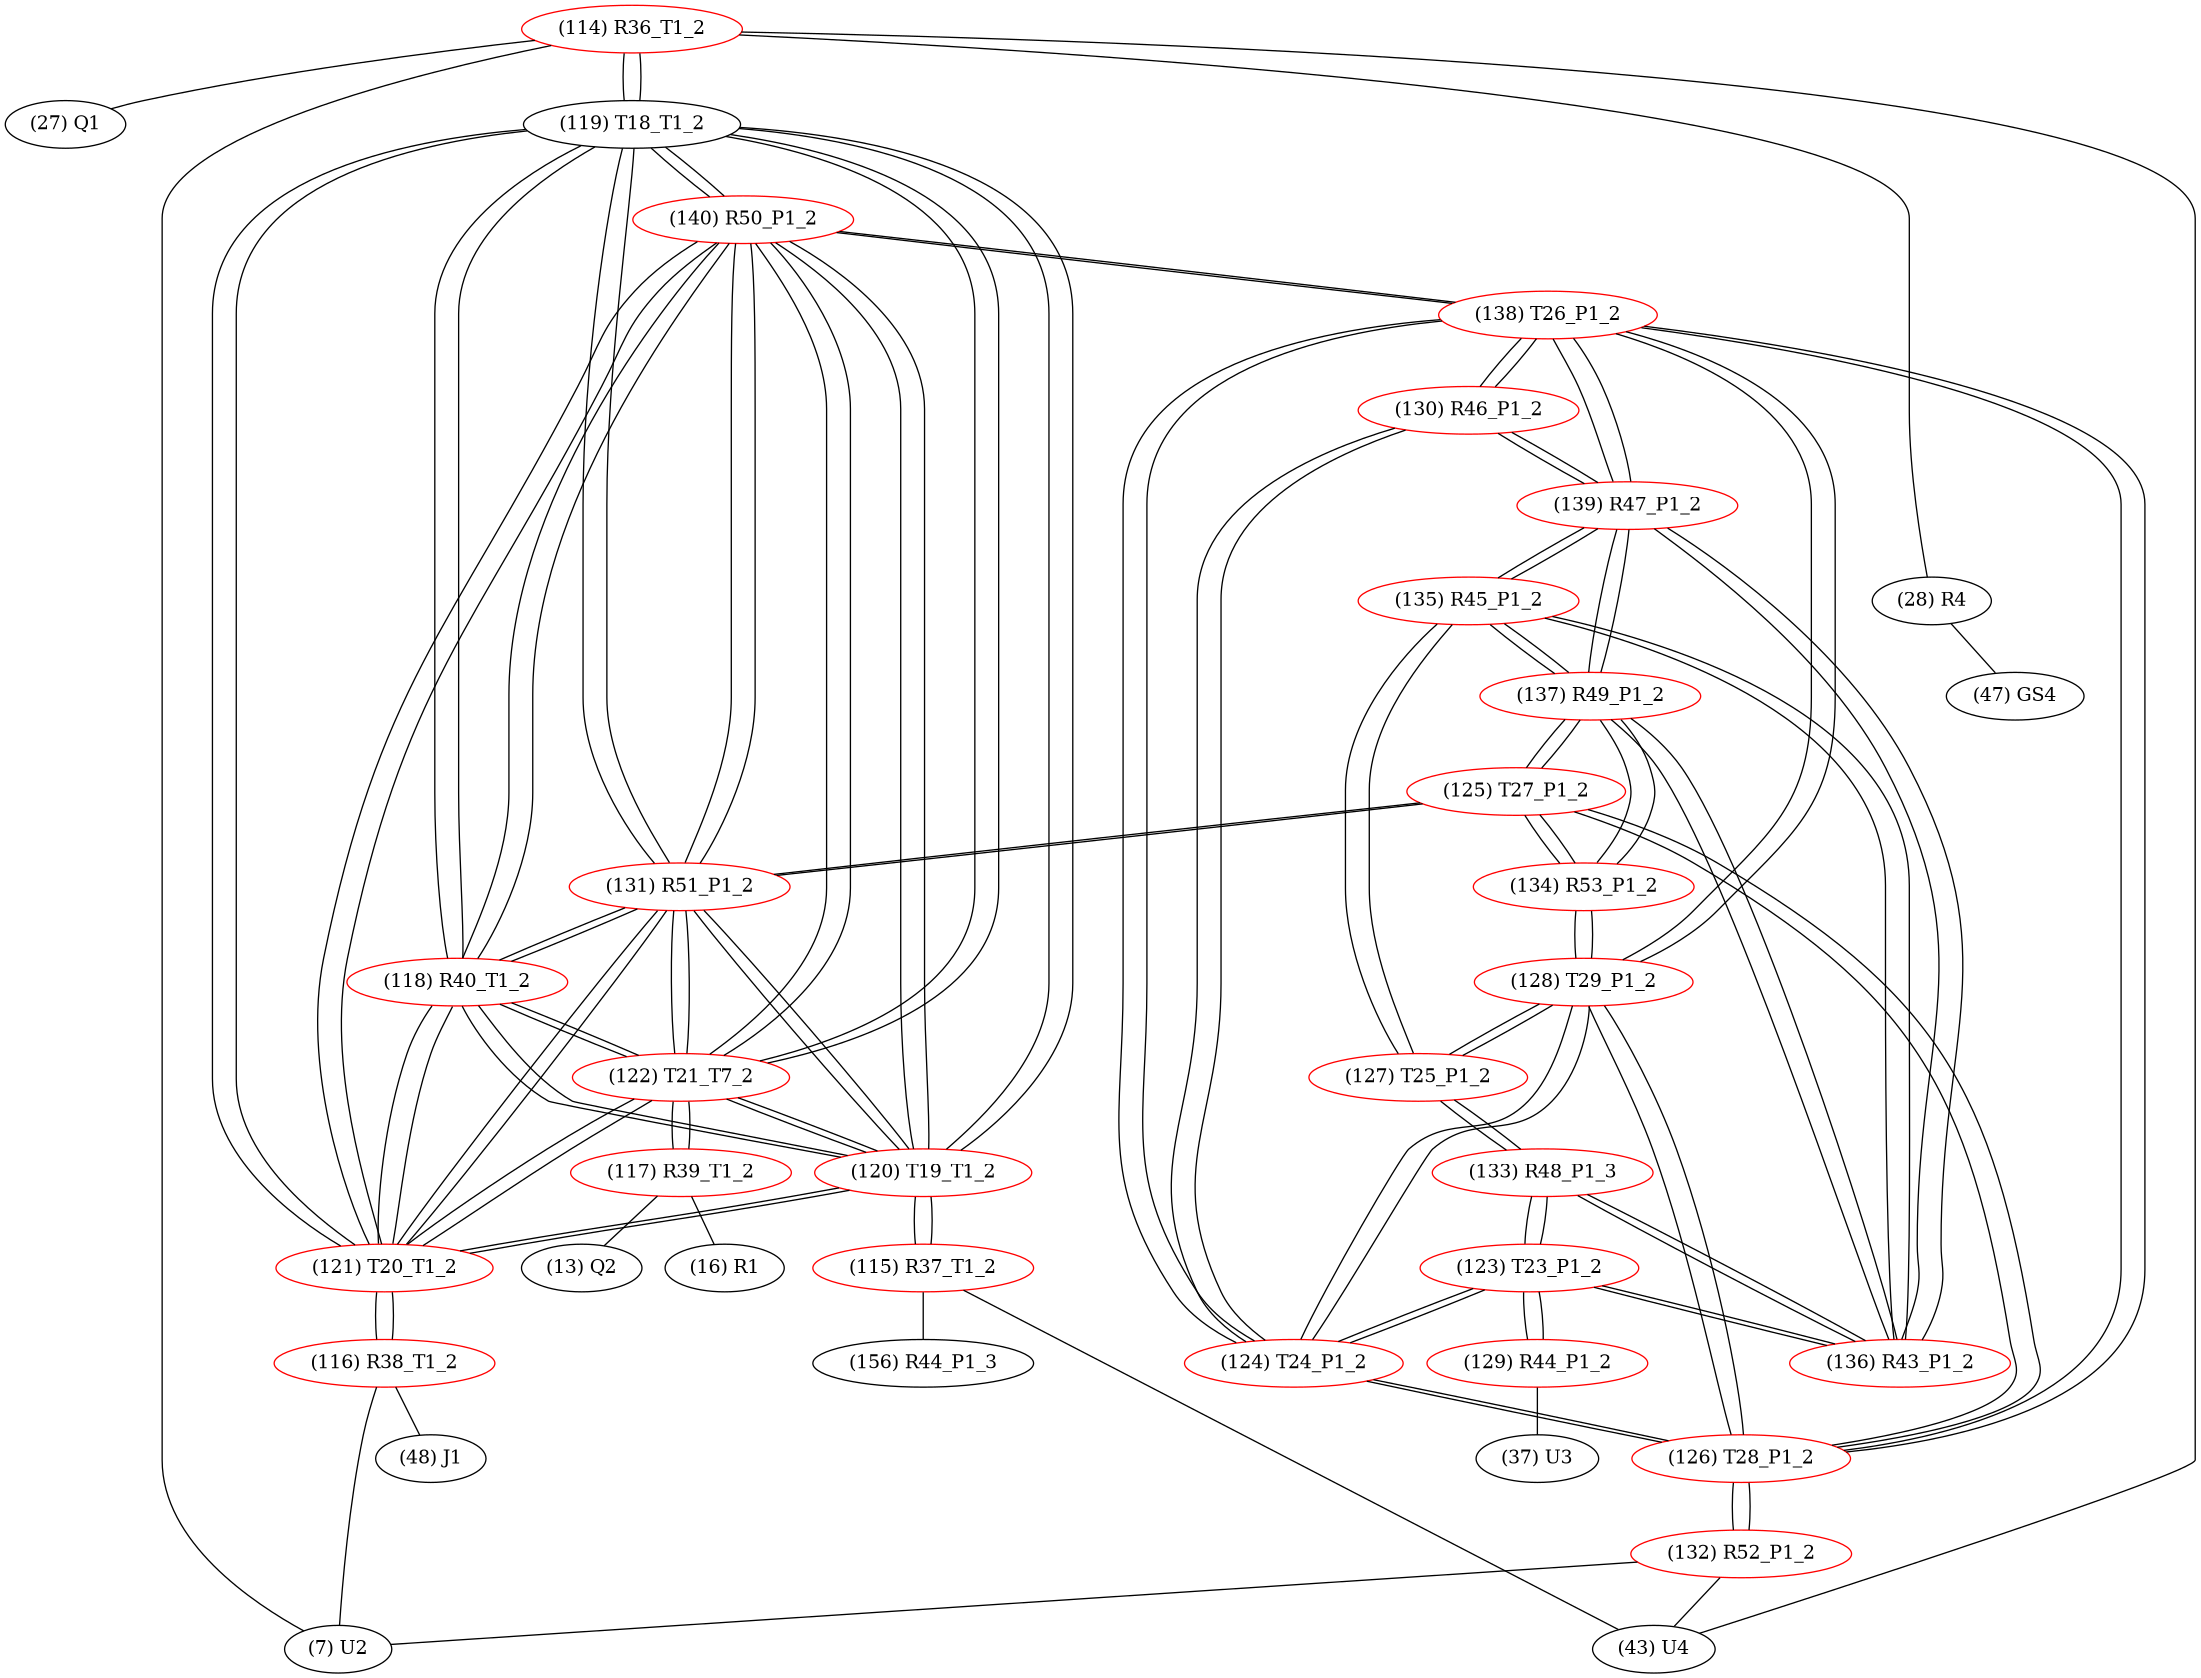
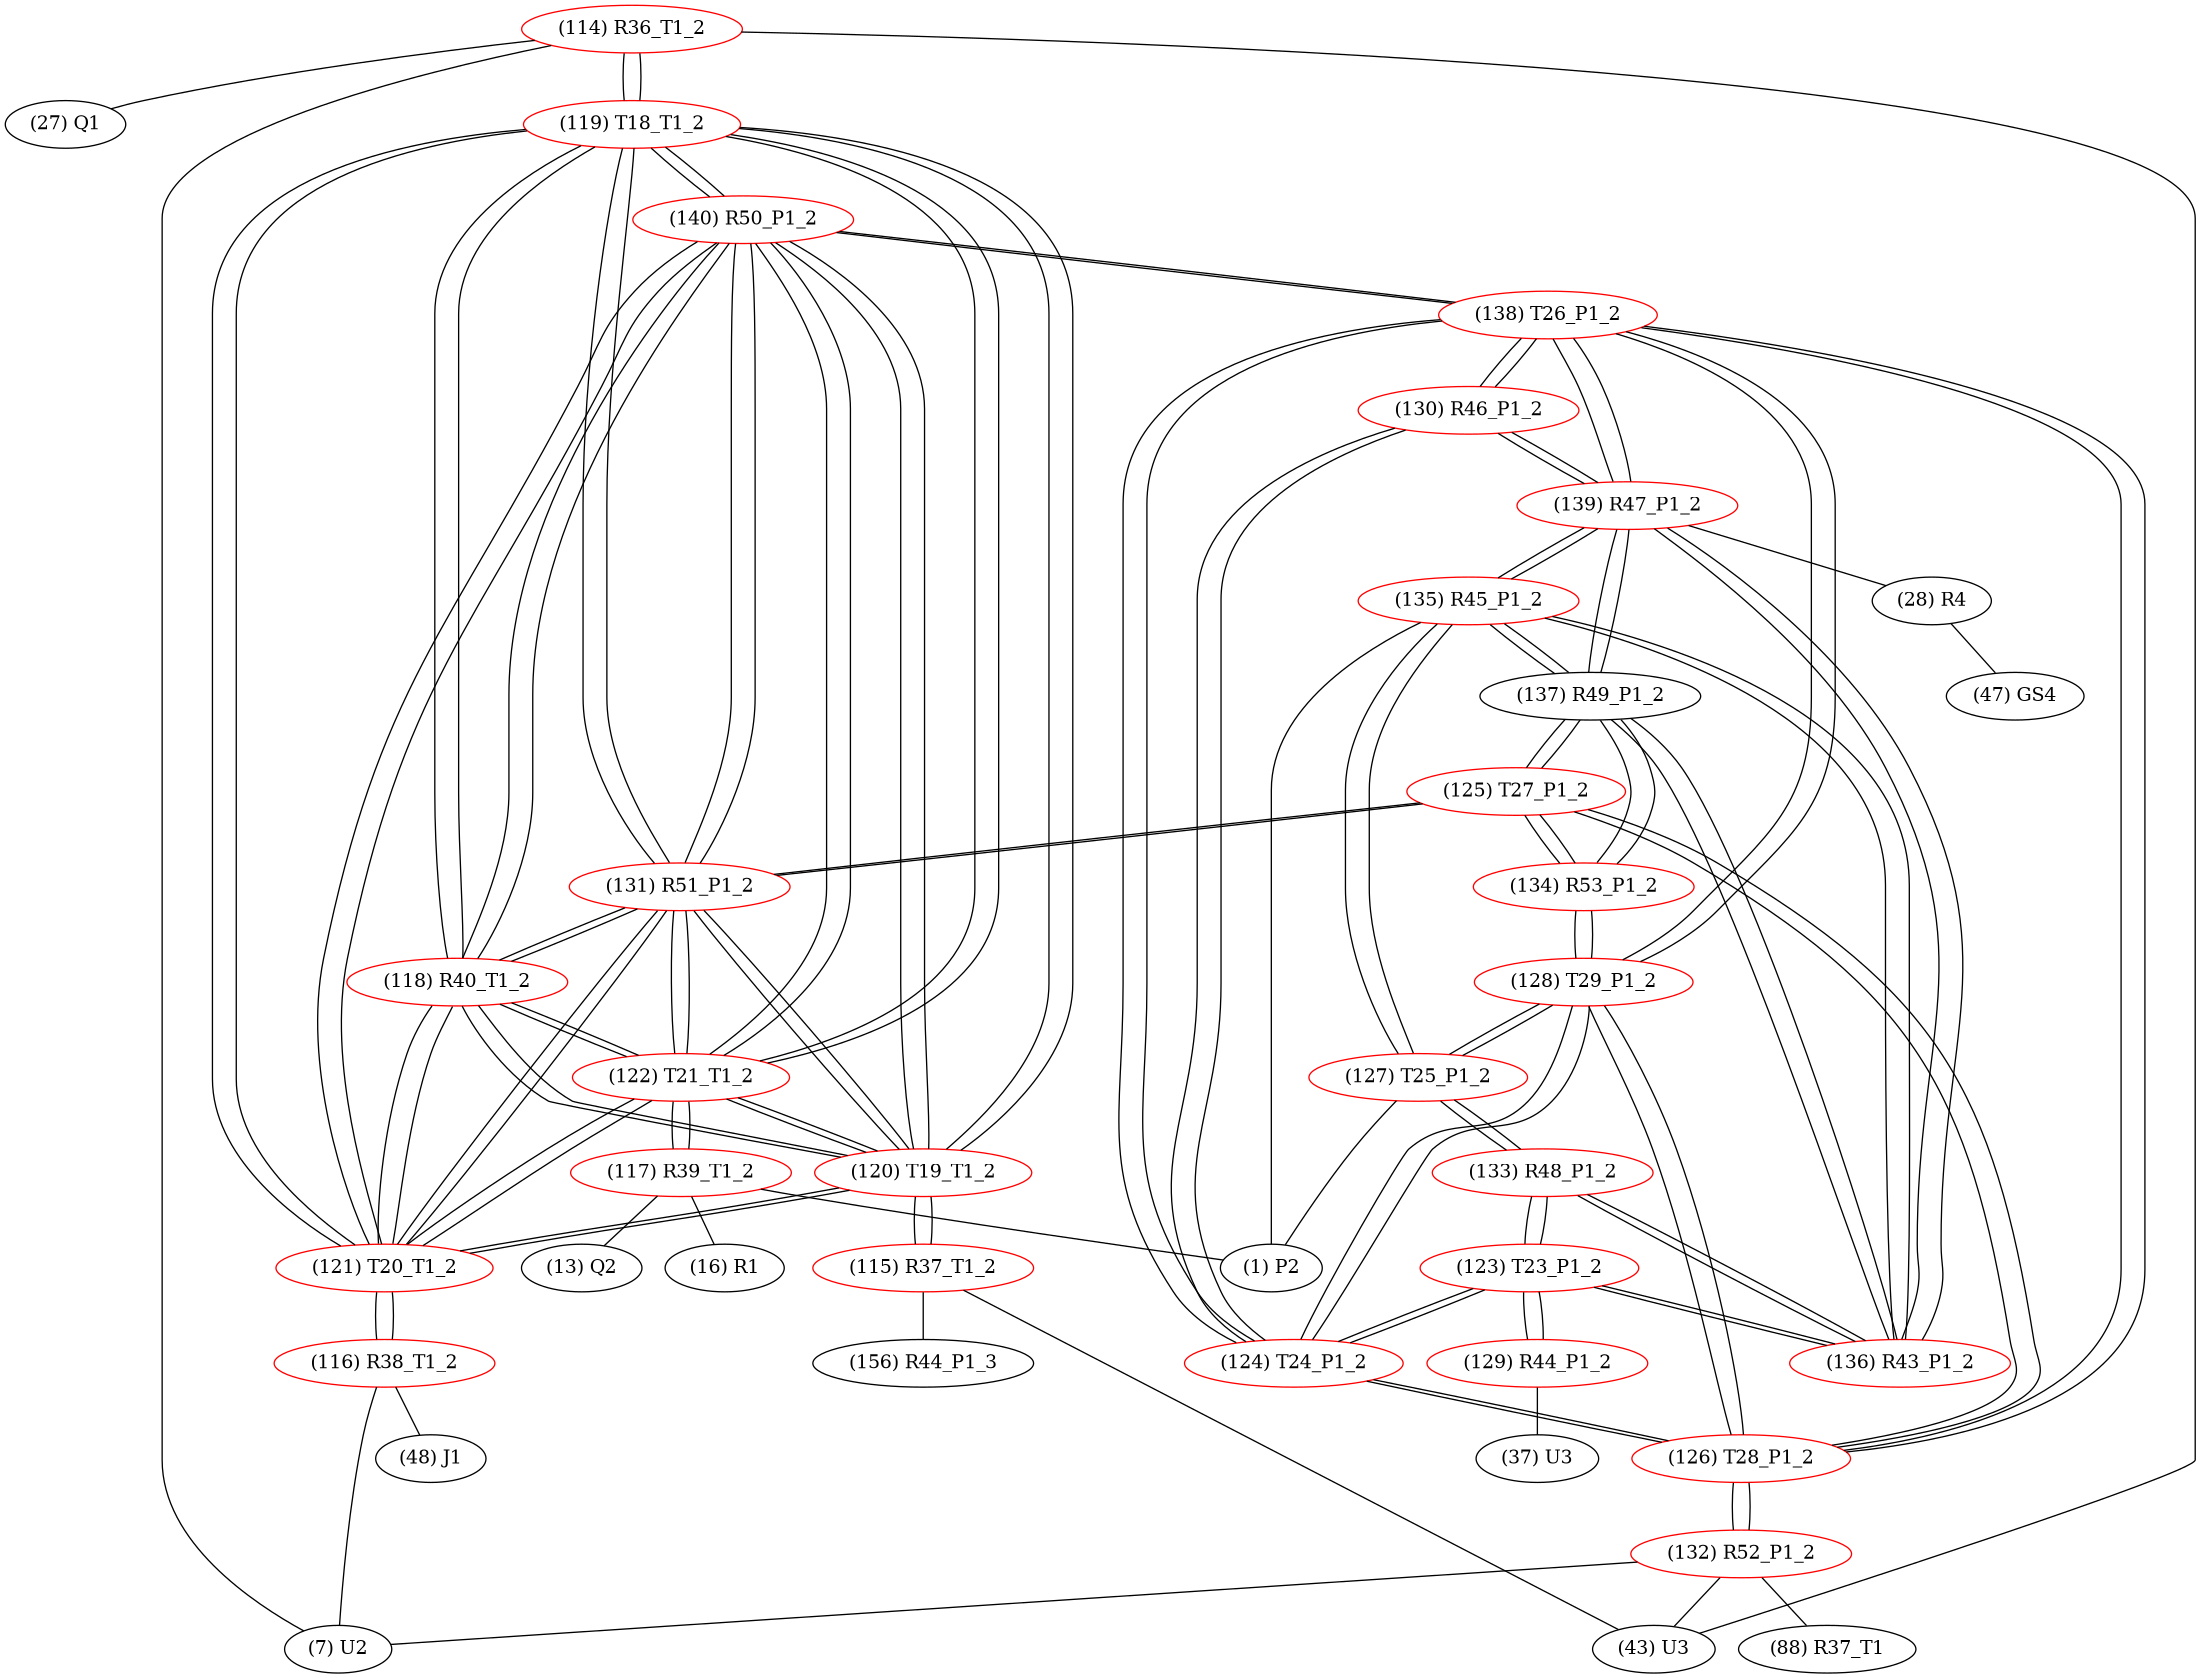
edge "(114) R36_T1_2" -- "(28) R4": now "(139) R47_P1_2" -- "(28) R4"
node "(119) T18_T1_2": color black -> red
node "(137) R49_P1_2": color red -> black
node "(122) T21_T7_2": label "(122) T21_T7_2" -> "(122) T21_T1_2"
node "(133) R48_P1_3": label "(133) R48_P1_3" -> "(133) R48_P1_2"
node "(1) P2": added
node "(43) U4": label "(43) U4" -> "(43) U3"
node "(88) R37_T1": added
